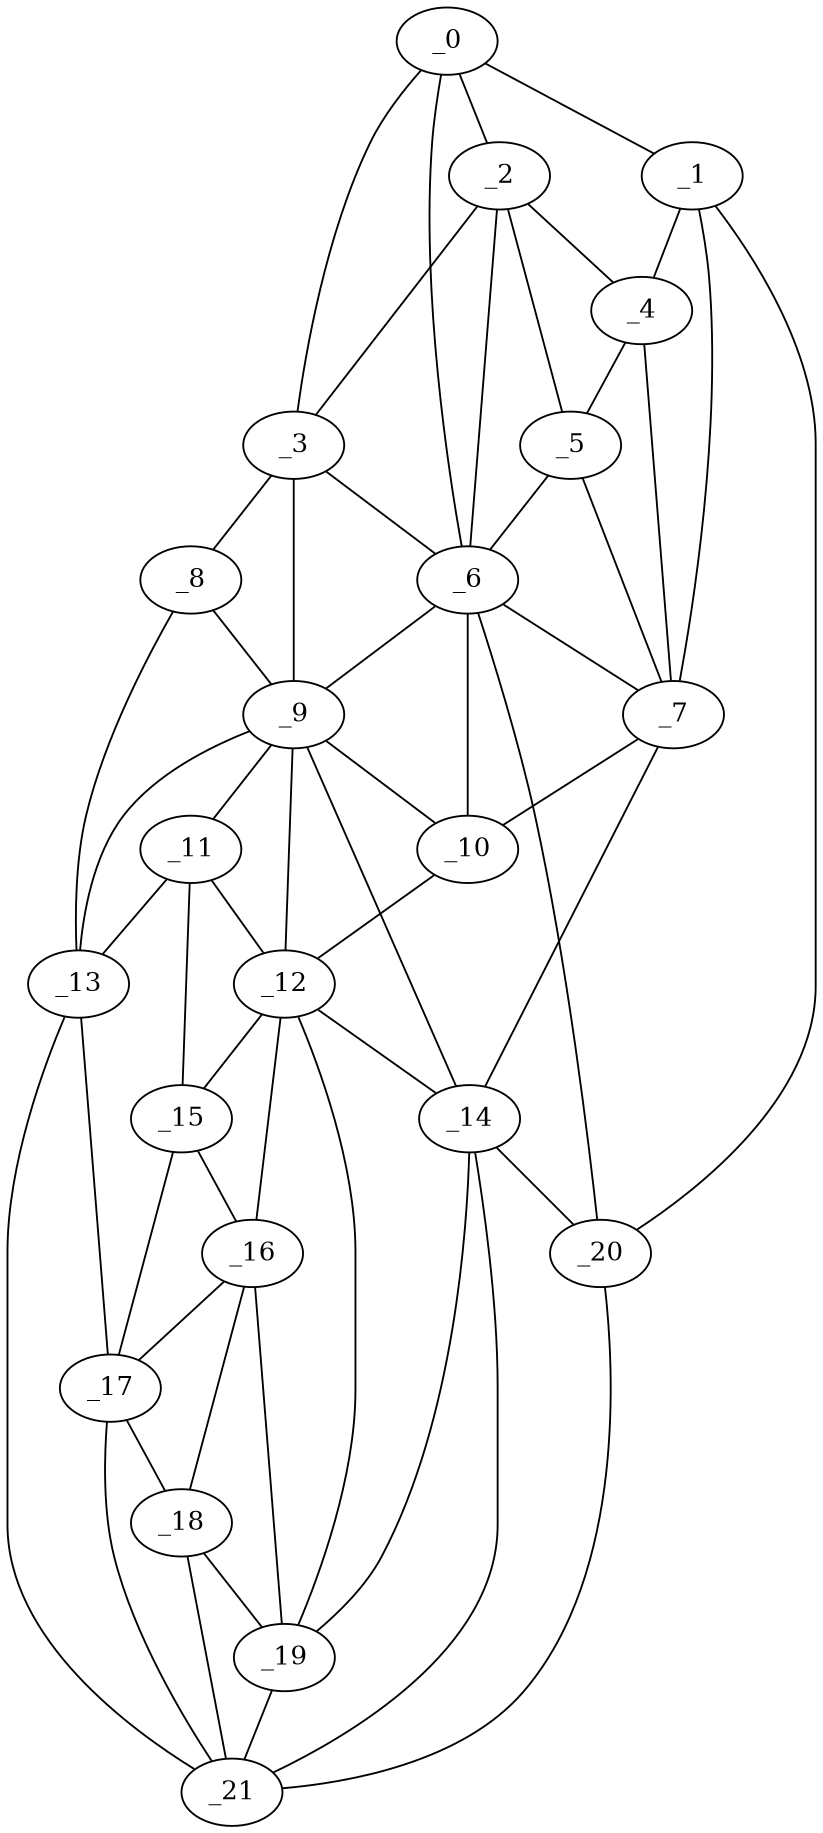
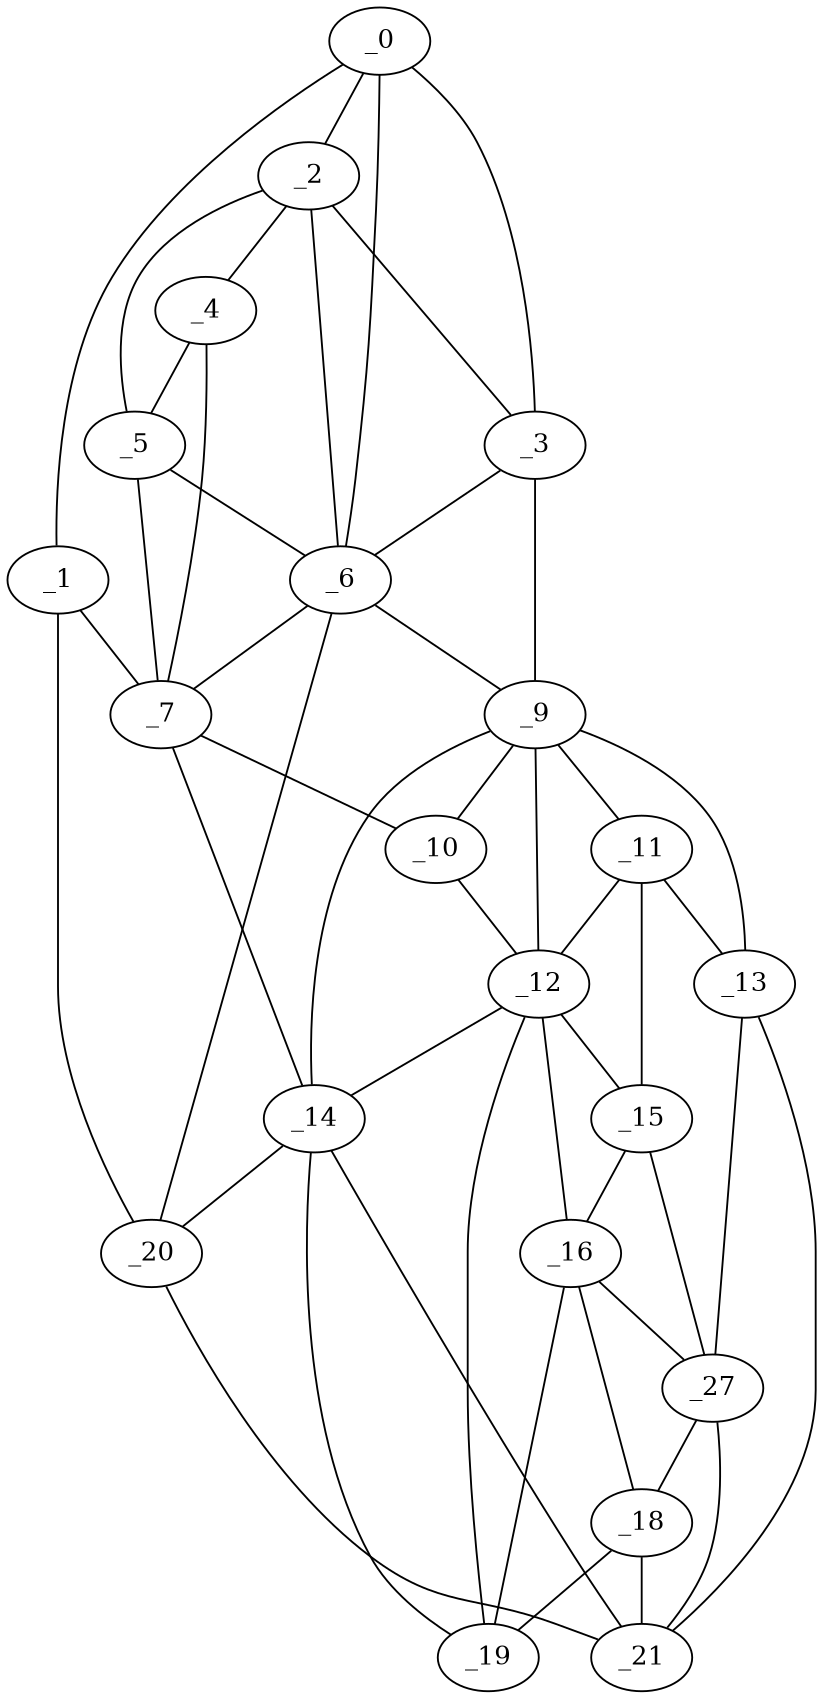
edge "_1" -- "_4": removed
node "_8": removed
edge "_6" -- "_10": removed
node "_17": label "_17" -> "_27"
edge "_19" -- "_21": removed
